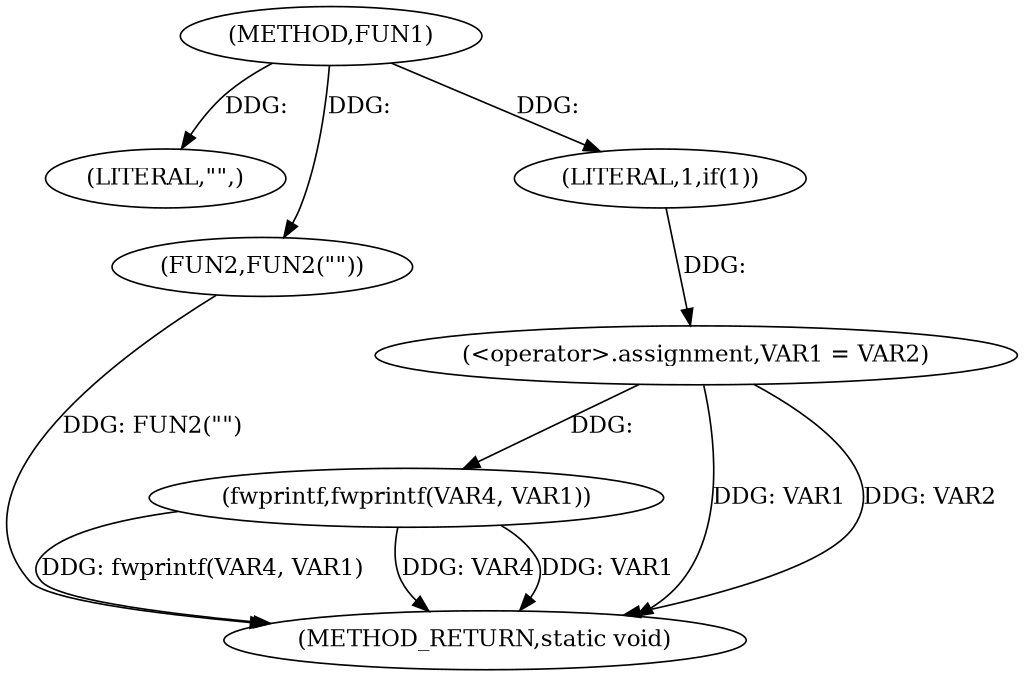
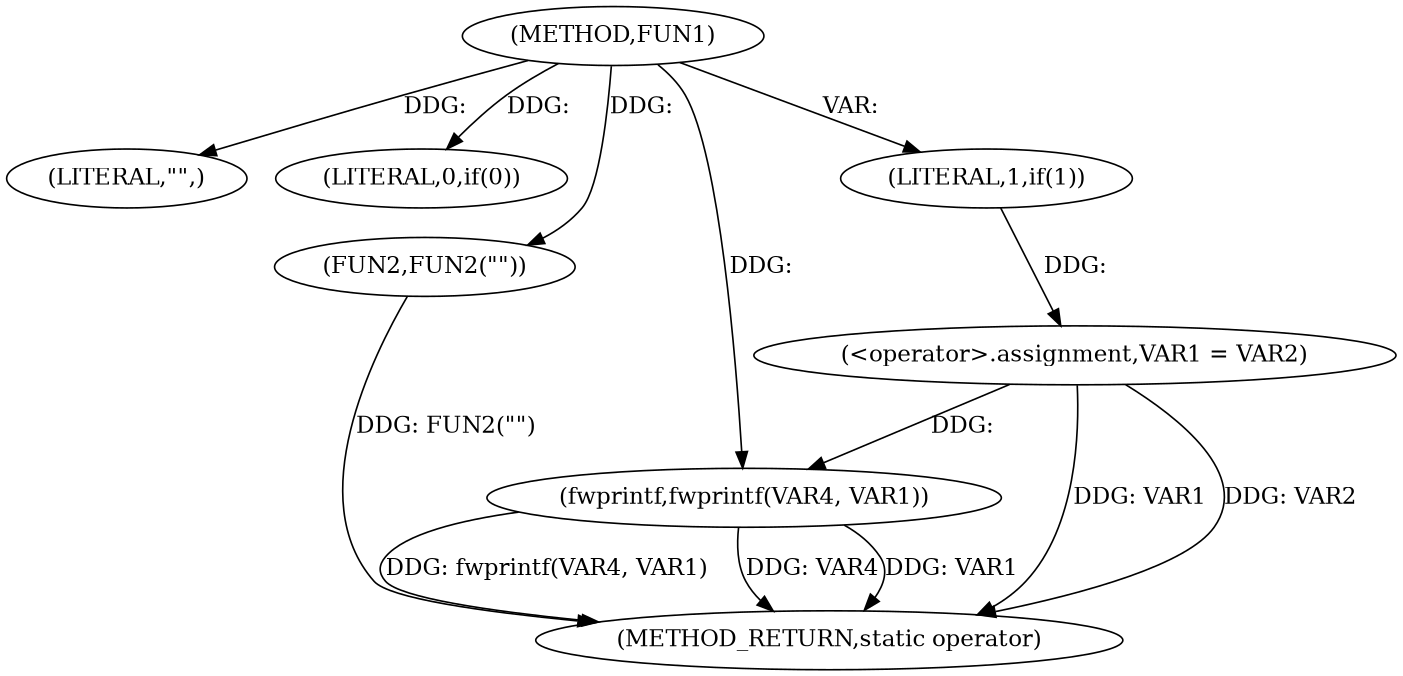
edge "(METHOD,FUN1)" -> "(LITERAL,1,if(1))": label "DDG: " -> "VAR: "
node "(LITERAL,0,if(0))": added
edge "(METHOD,FUN1)" -> "(fwprintf,fwprintf(VAR4, VAR1))": added, label "DDG:"
node "(METHOD_RETURN,static void)": label "(METHOD_RETURN,static void)" -> "(METHOD_RETURN,static operator)"
